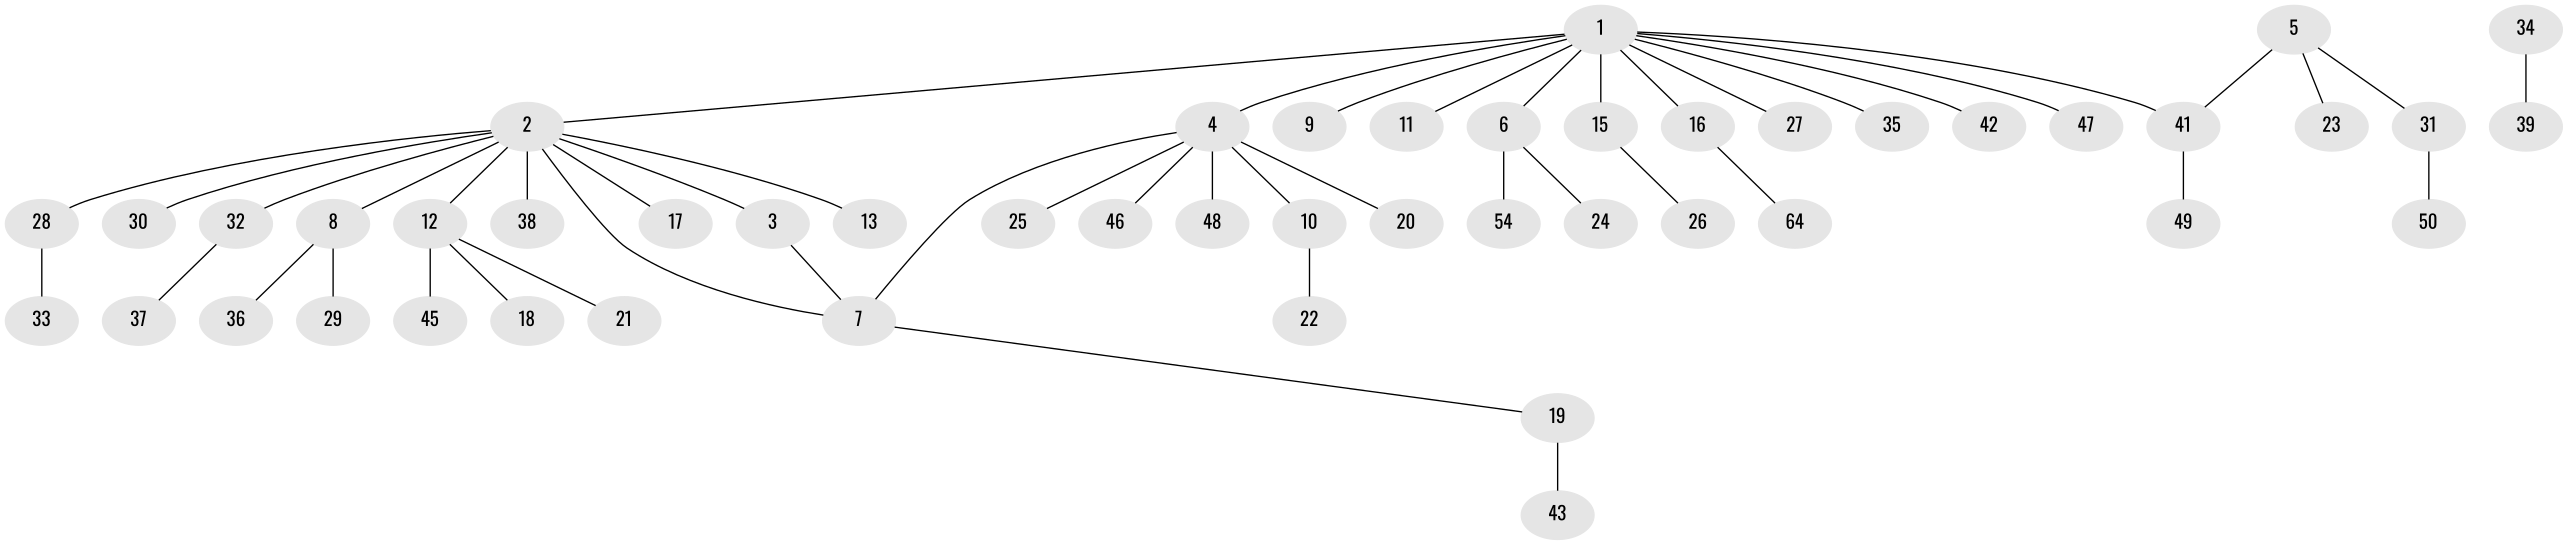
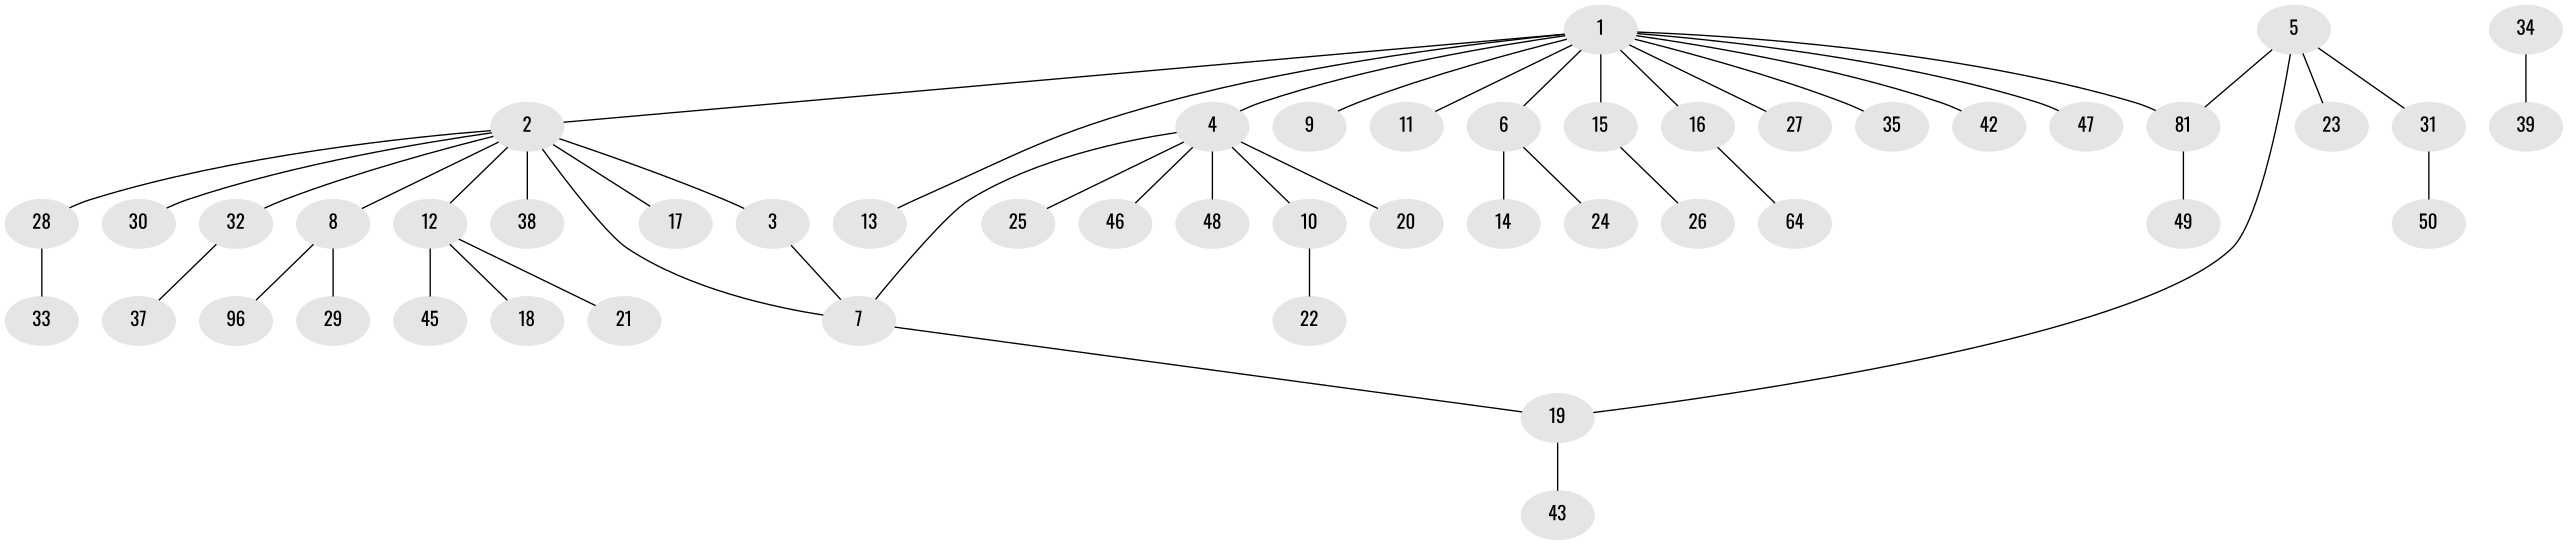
node "41": label "41" -> "81"
edge "2" -- "13": now "1" -- "13"
node "54": label "54" -> "14"
node "36": label "36" -> "96"
edge "5" -- "19": added
